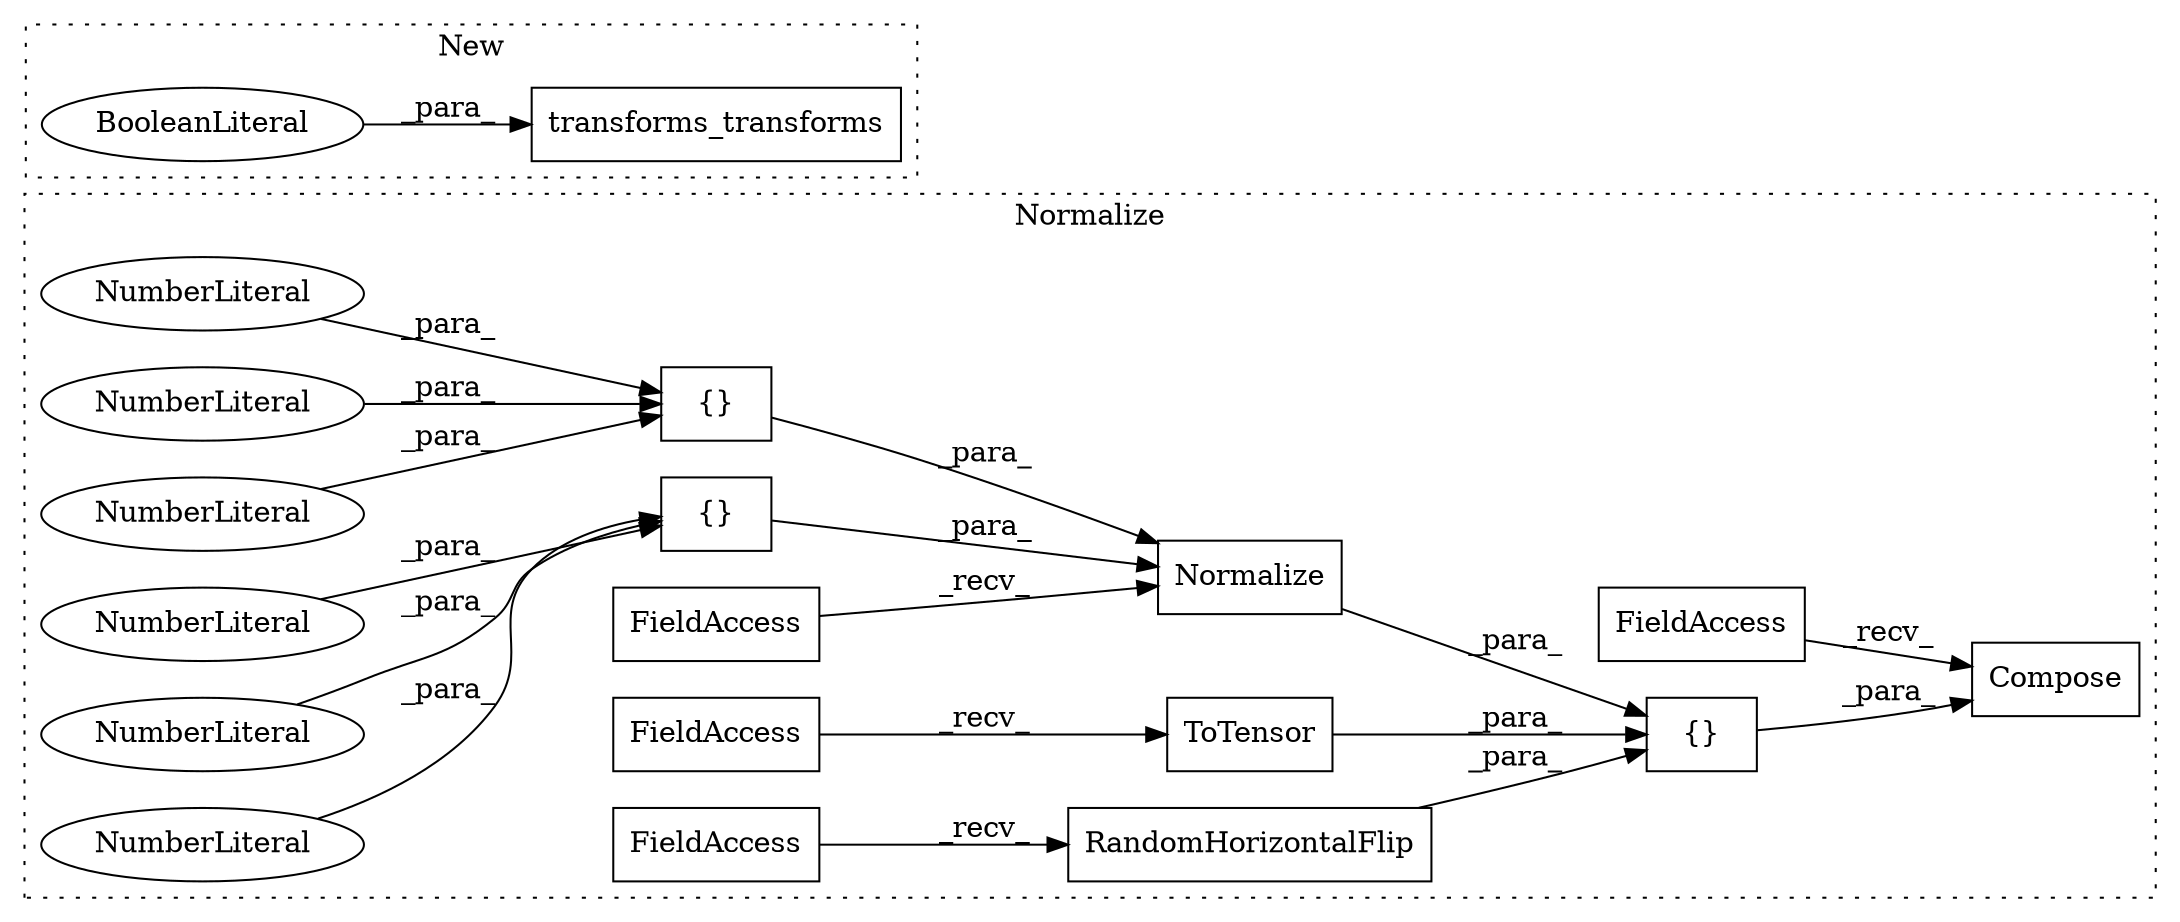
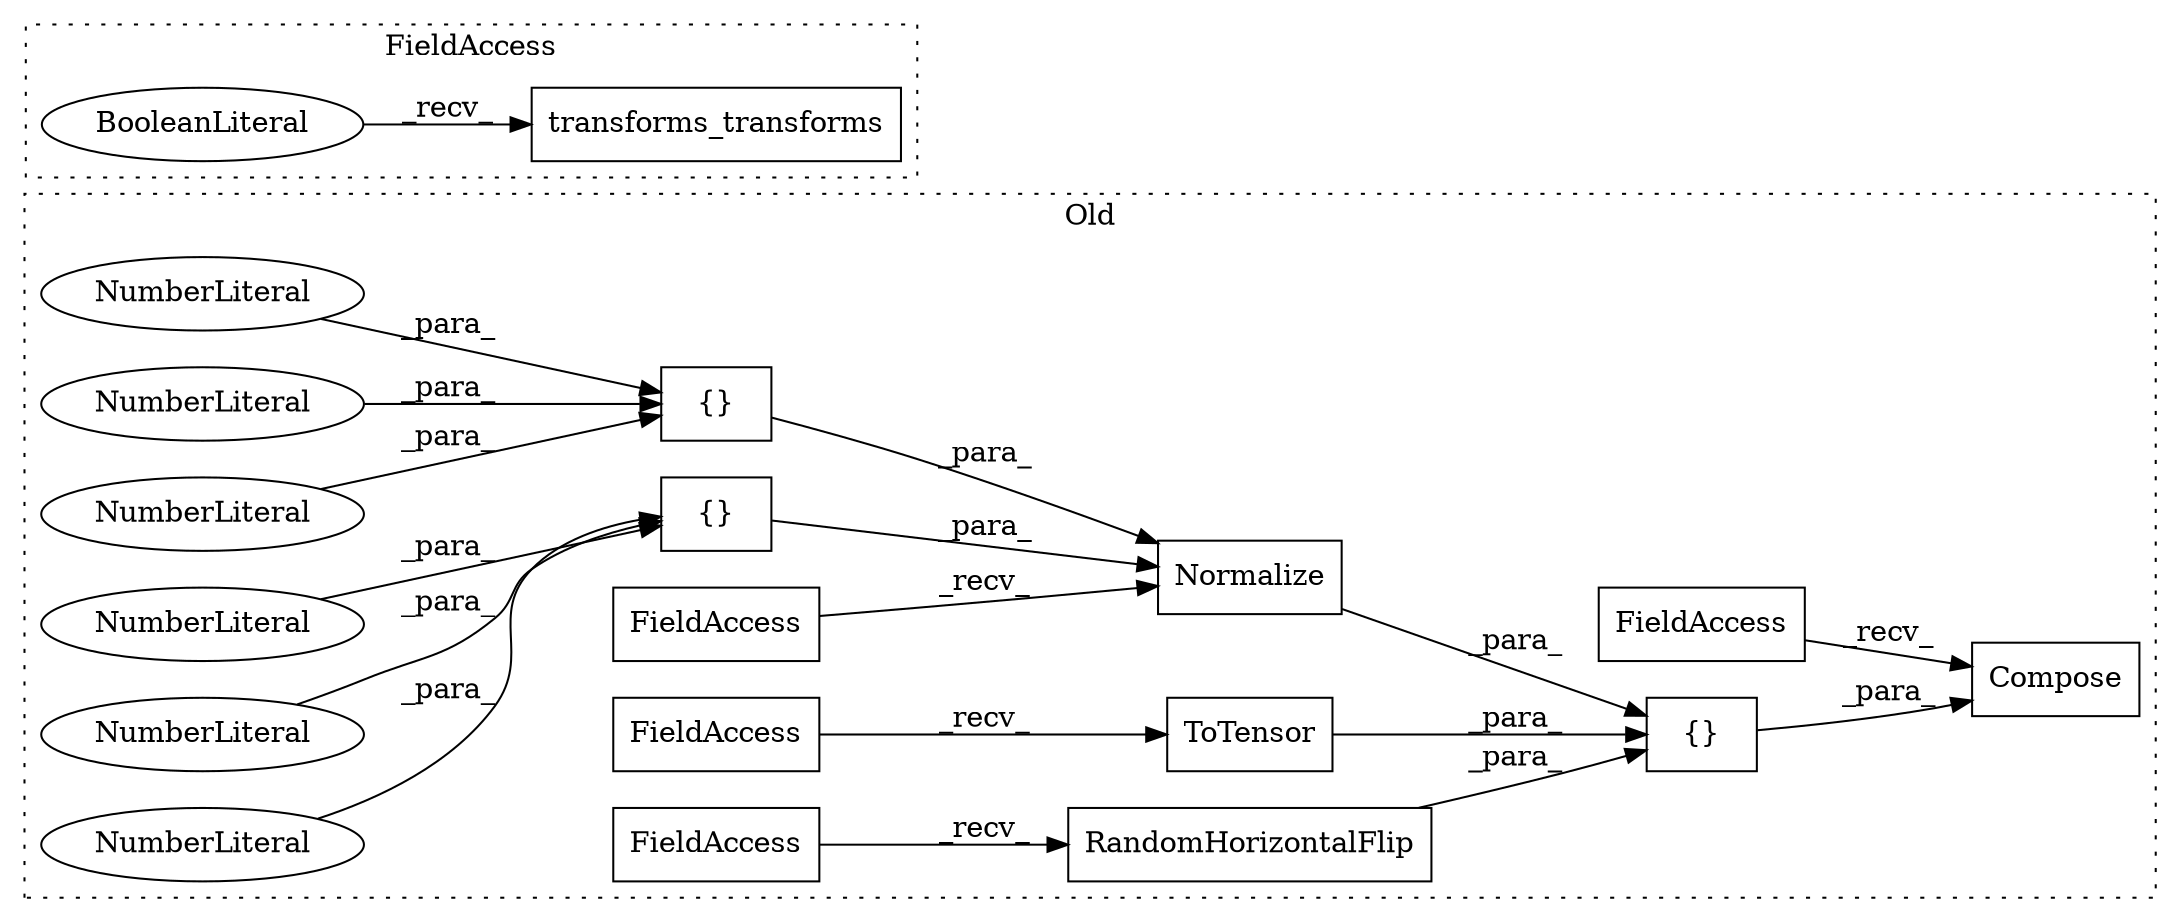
cluster "New": label "New" -> "FieldAccess"
edge "BooleanLiteral" -> "transforms_transforms": label "_para_" -> "_recv_"
cluster "Normalize": label "Normalize" -> "Old"
